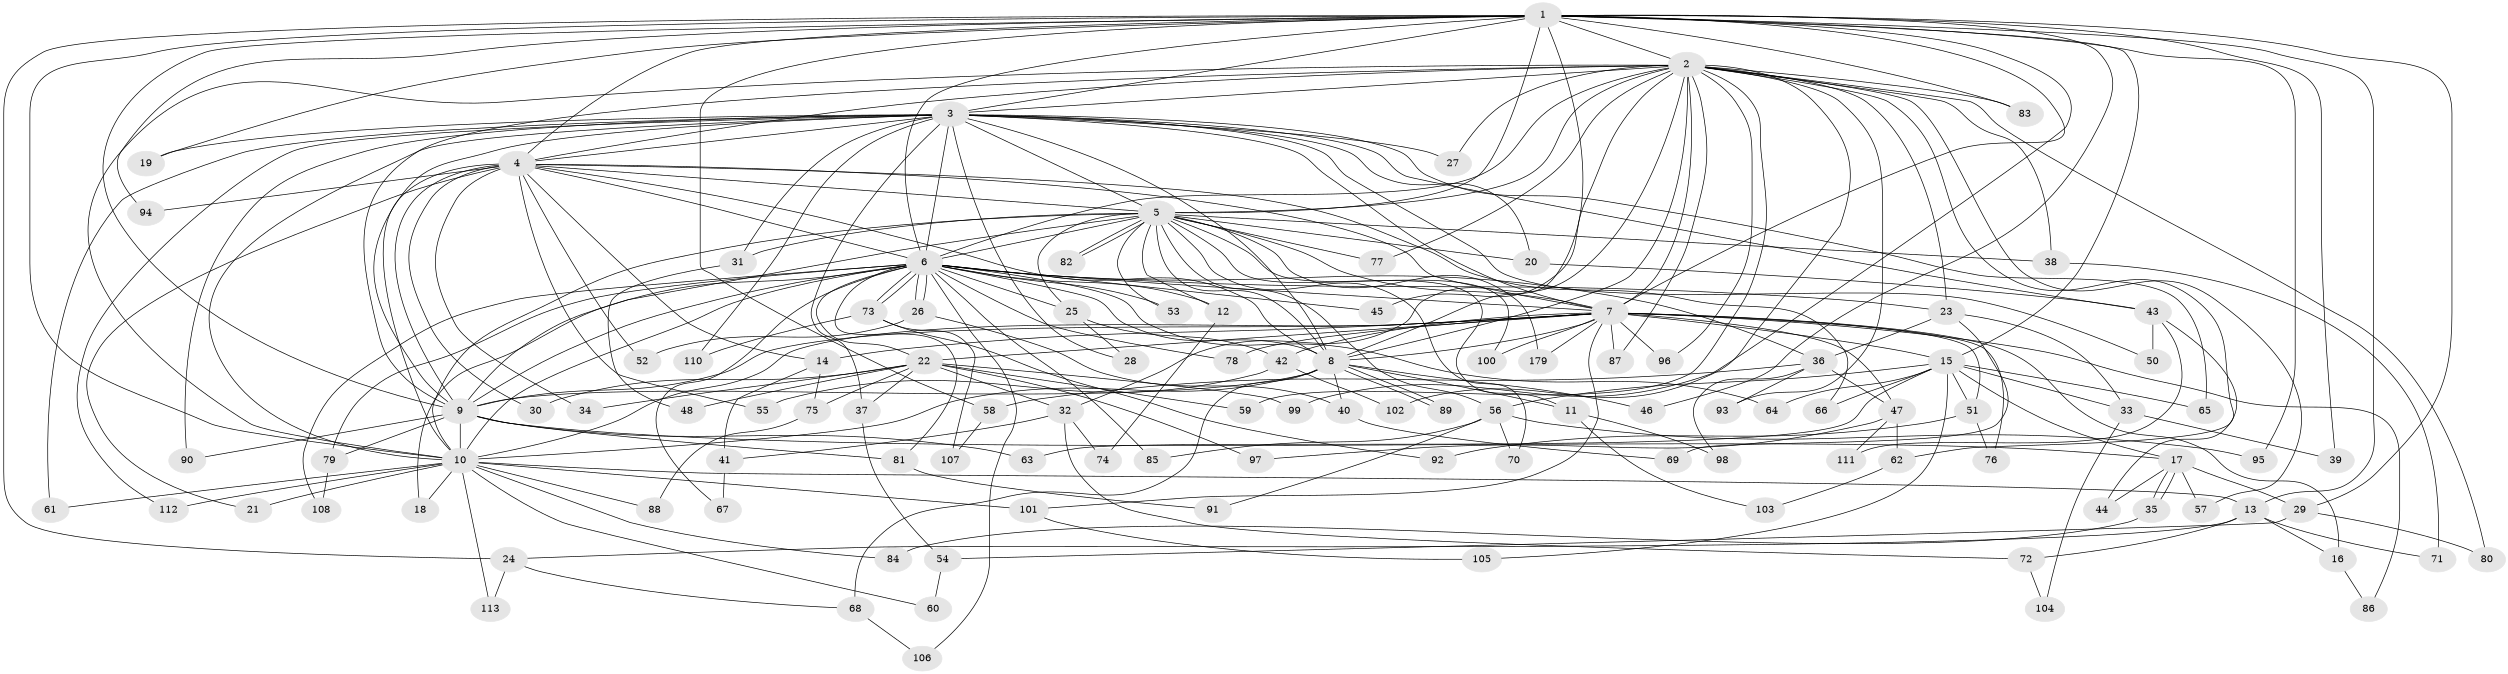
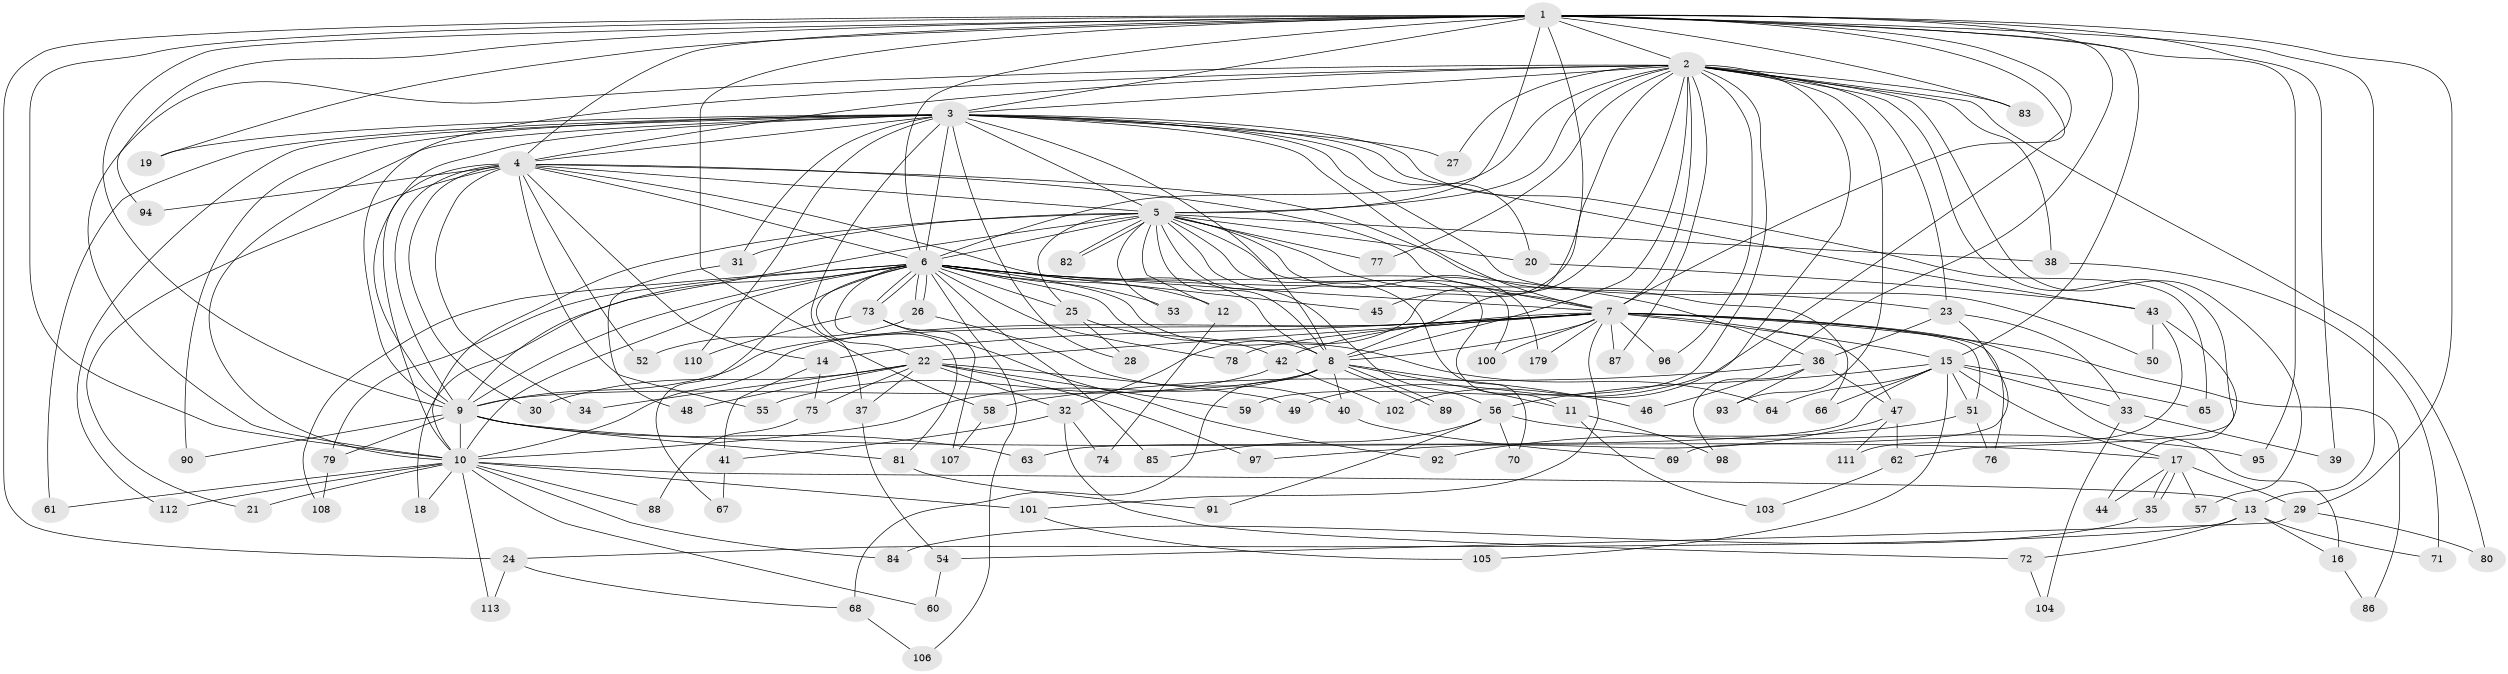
node "99": label "99" -> "49"
